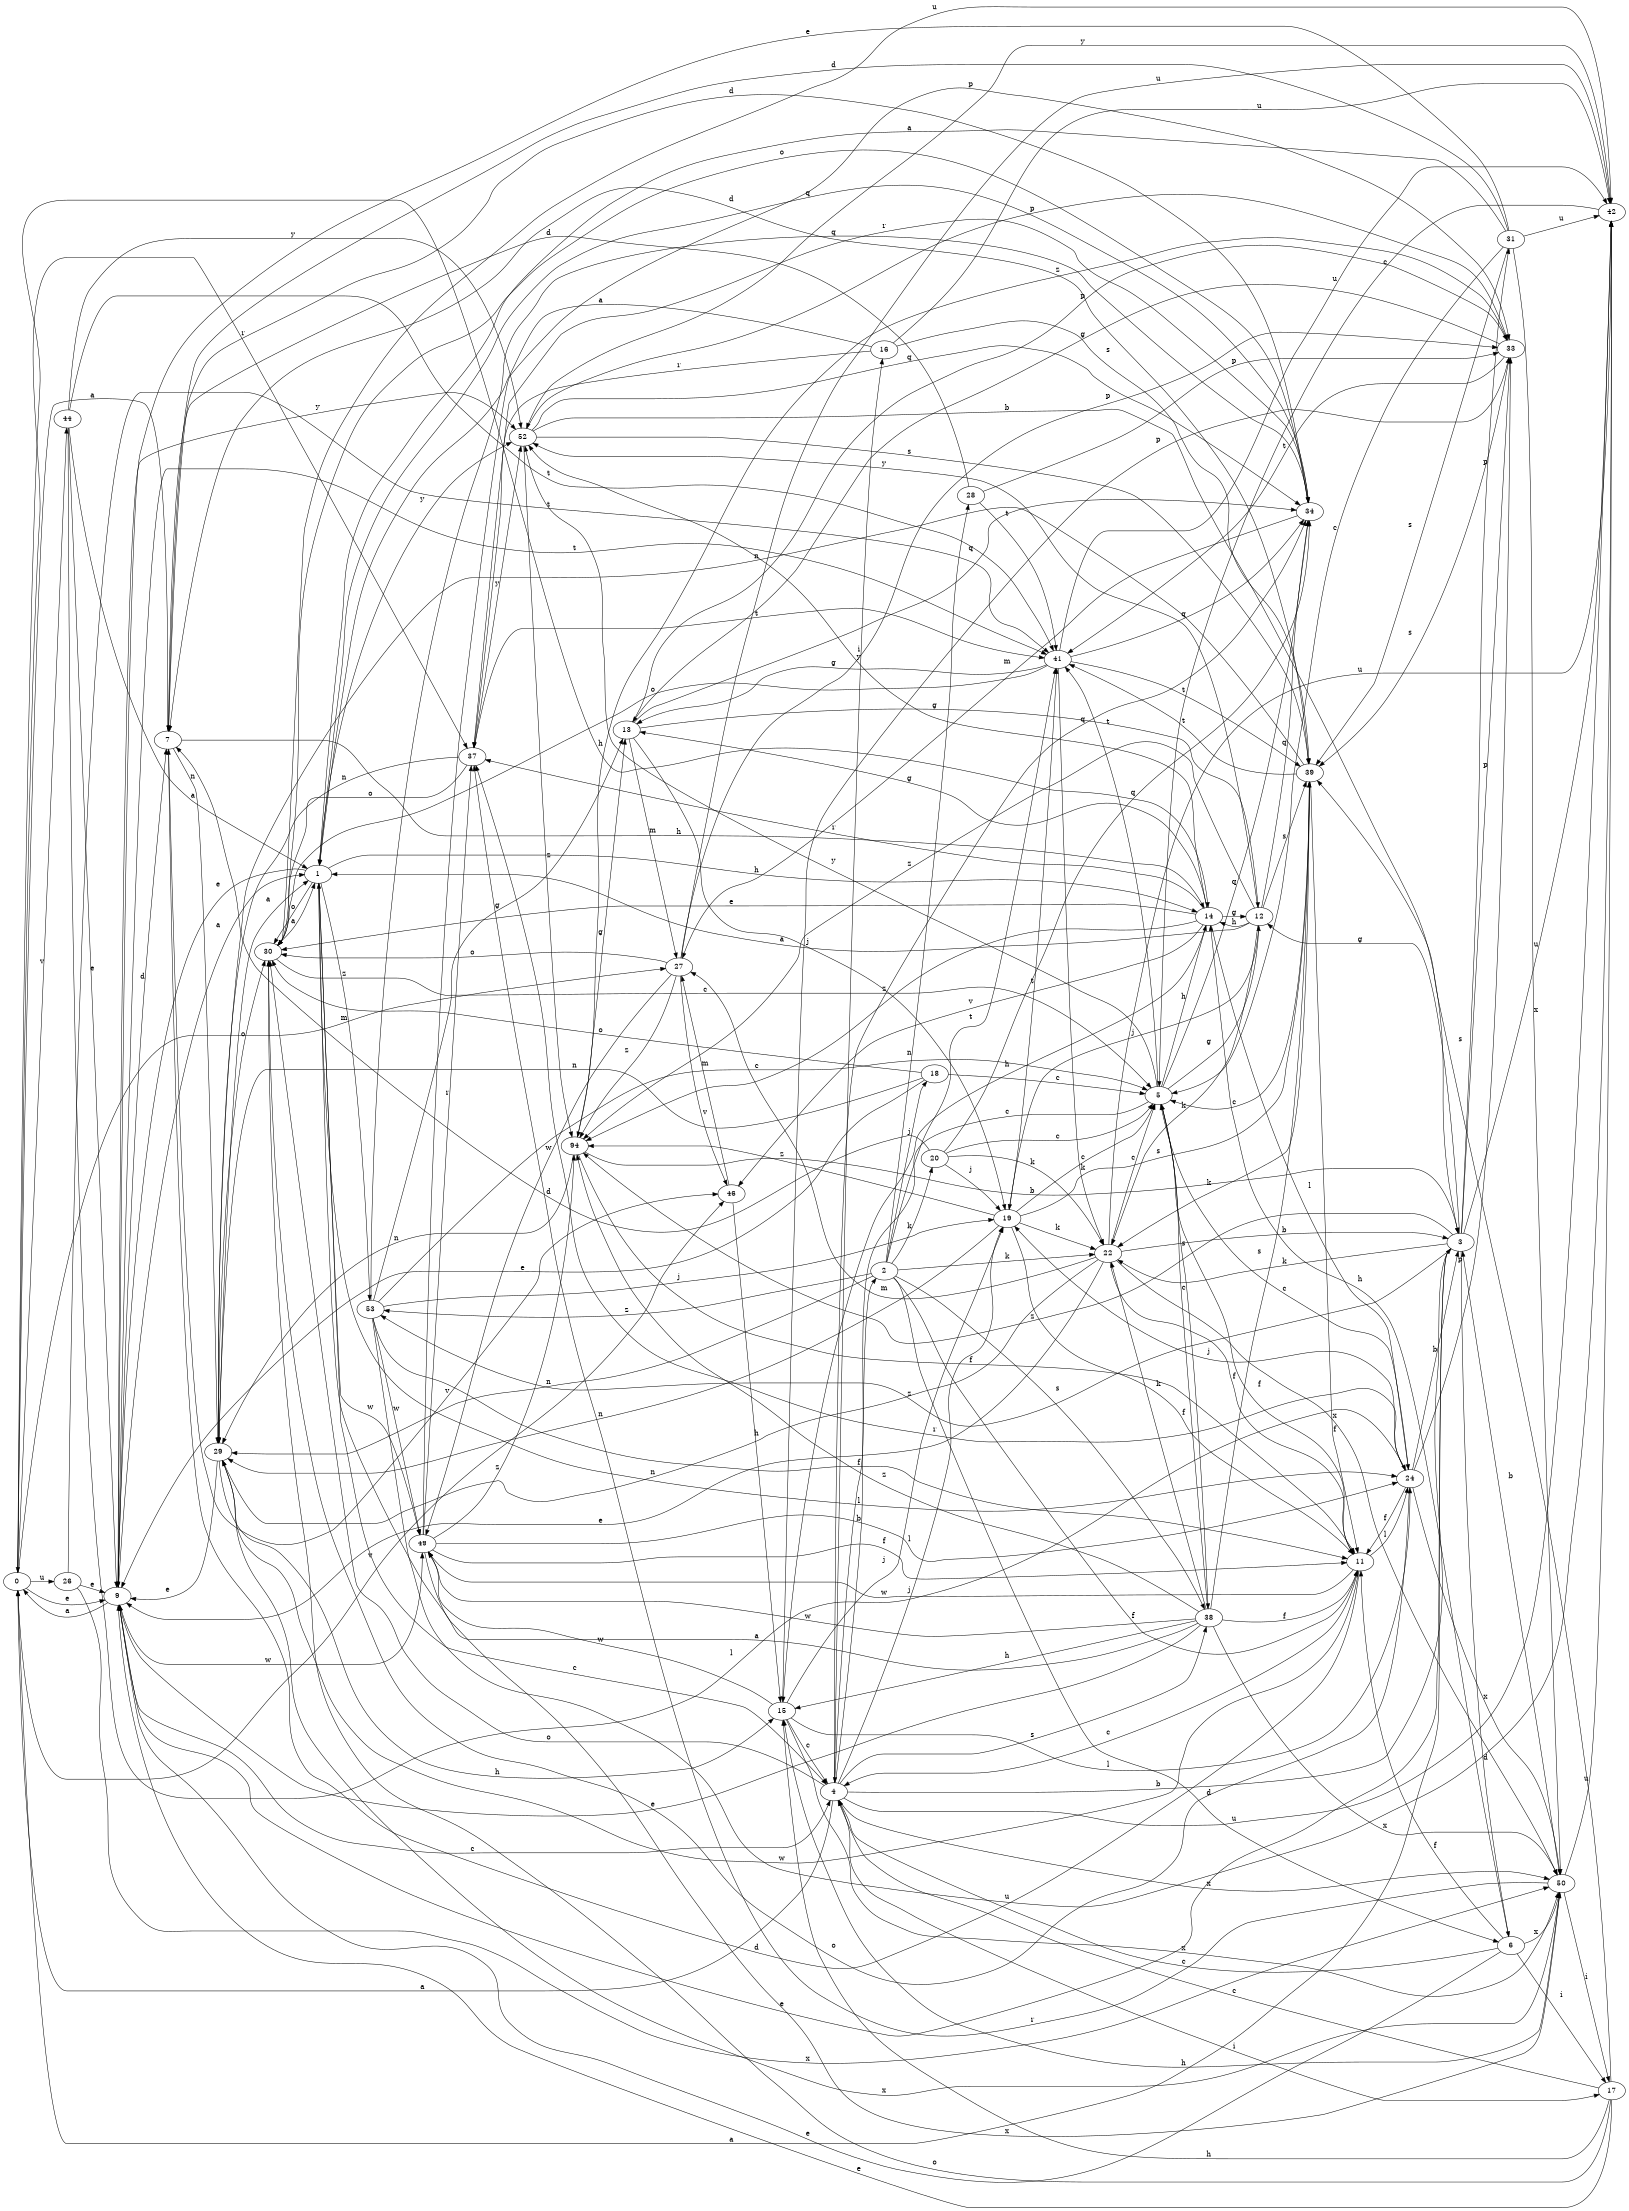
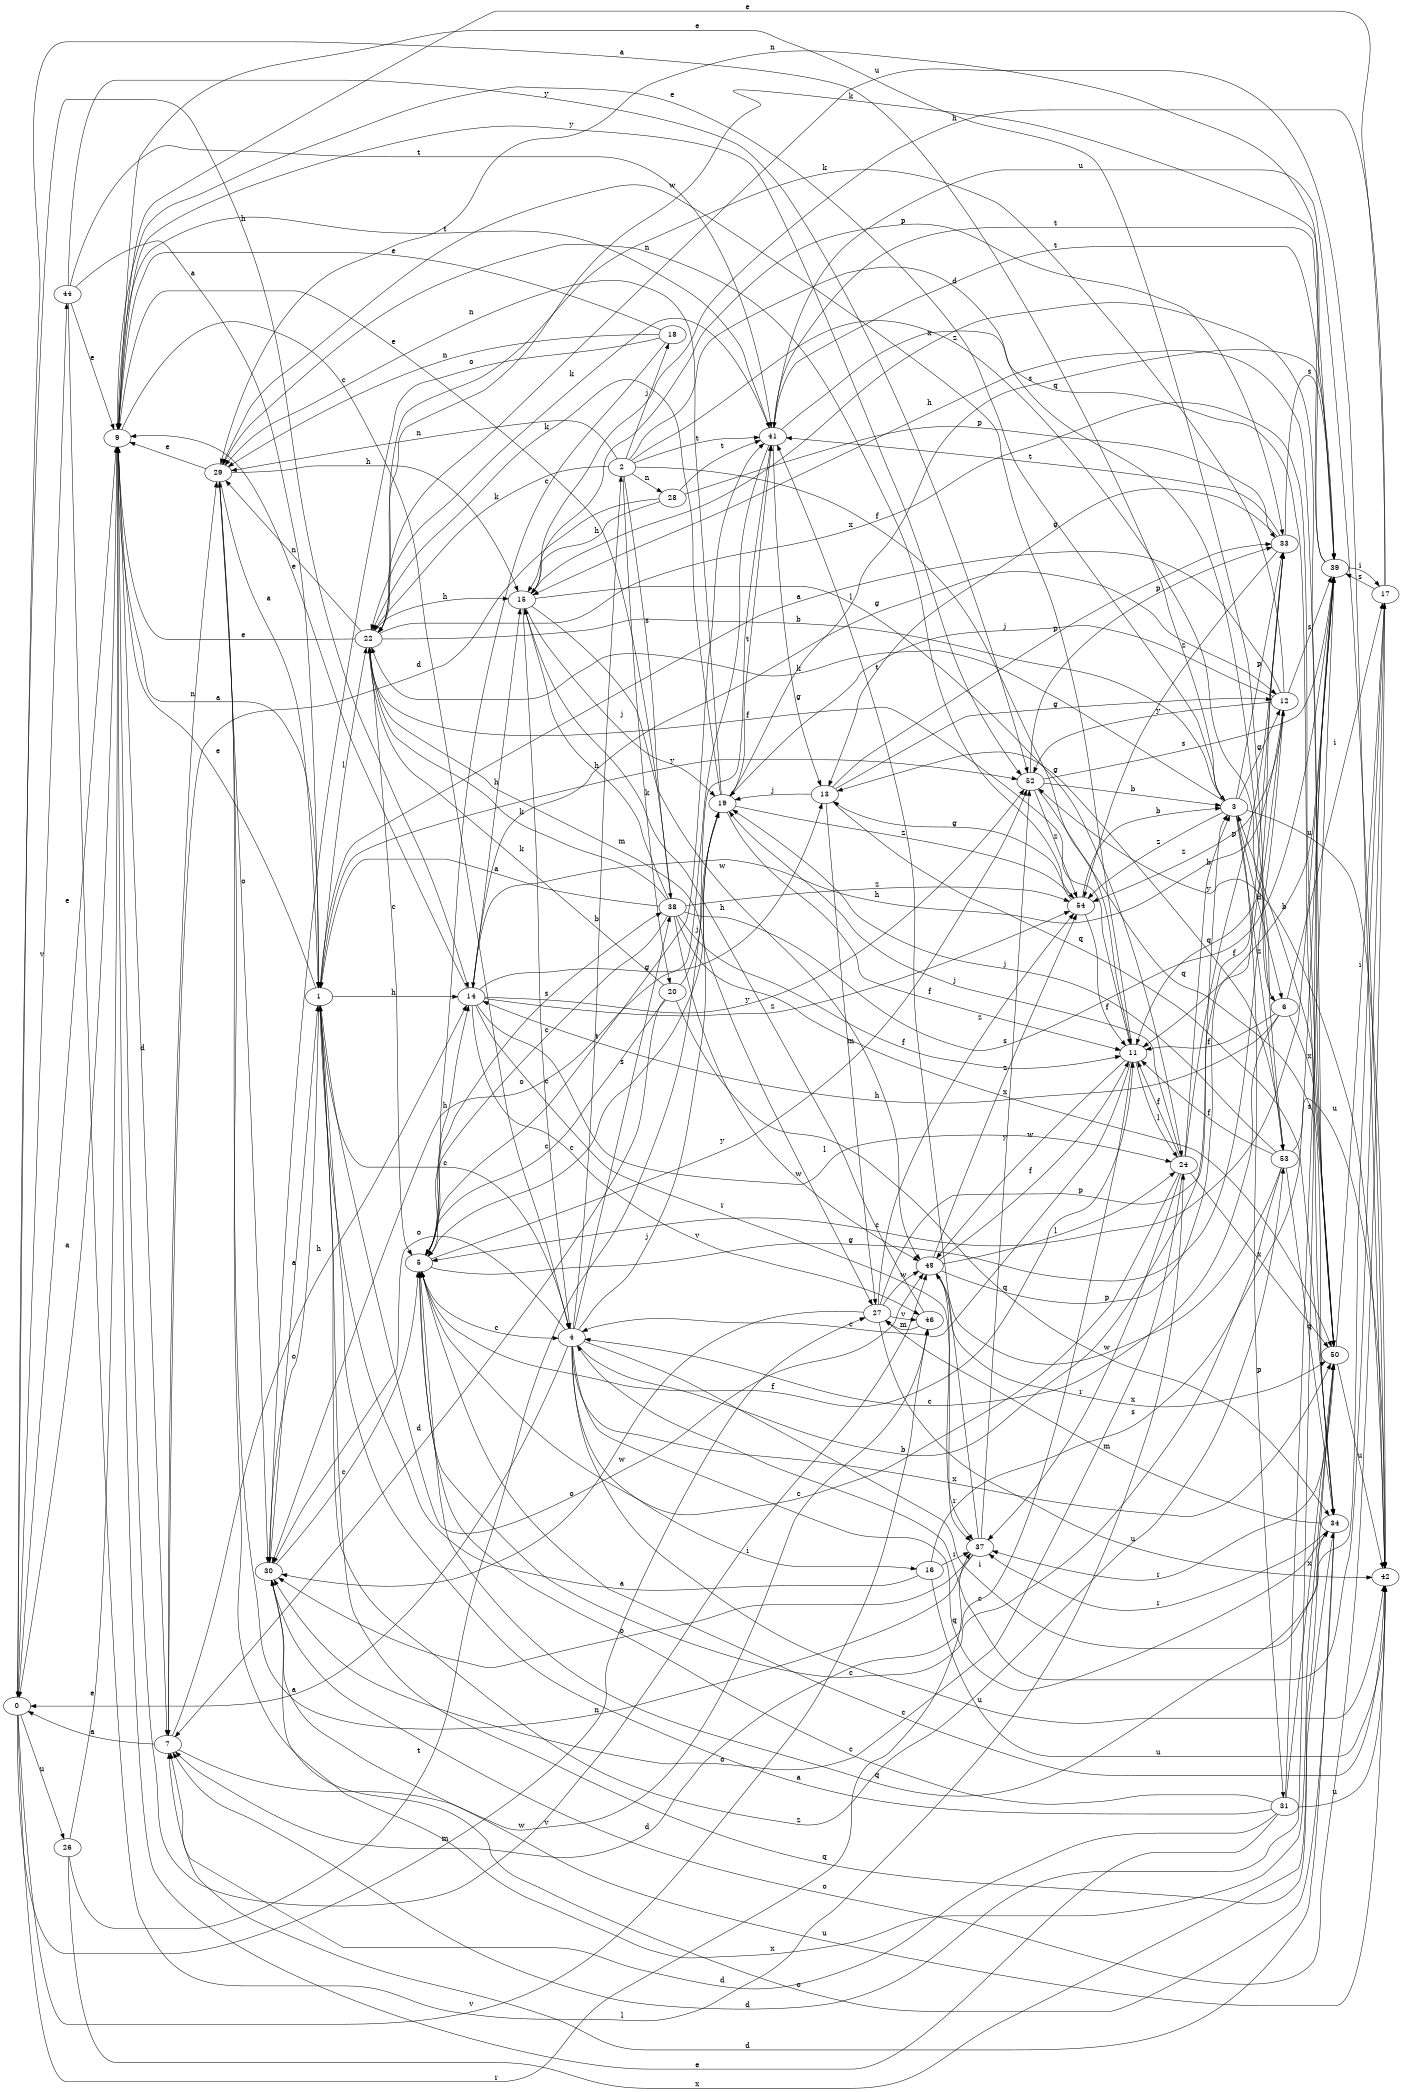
edge "28" -> "15": added, label "h"
edge "39" -> "17": added, label "i"
edge "22" -> "15": added, label "h"
edge "12" -> "34": now "12" -> "11"
edge "14" -> "30": now "14" -> "9"
node "94": label "94" -> "54"
edge "1" -> "24": now "1" -> "22"
